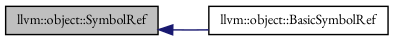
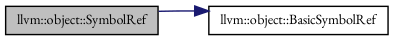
edge "llvm::object::BasicSymbolRef" -> "llvm::object::SymbolRef": reversed
